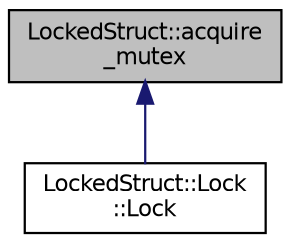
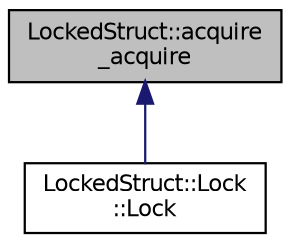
node "LockedStruct::acquire _mutex": label "LockedStruct::acquire _mutex" -> "LockedStruct::acquire _acquire"
